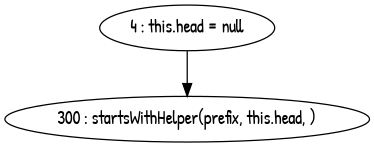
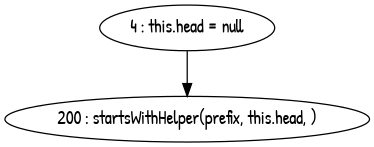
node "300 : startsWithHelper(prefix, this.head, )": label "300 : startsWithHelper(prefix, this.head, )" -> "200 : startsWithHelper(prefix, this.head, )"
